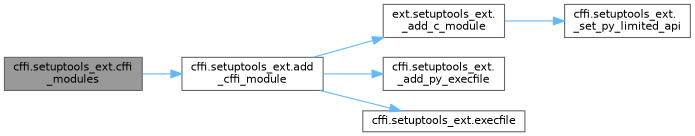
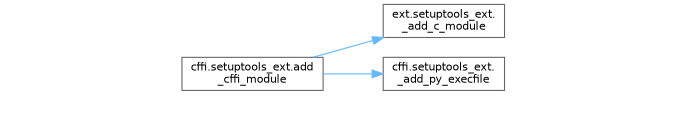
node "cffi.setuptools_ext. _set_py_limited_api": removed
node "cffi.setuptools_ext.cffi _modules": removed
node "cffi.setuptools_ext.execfile": removed
